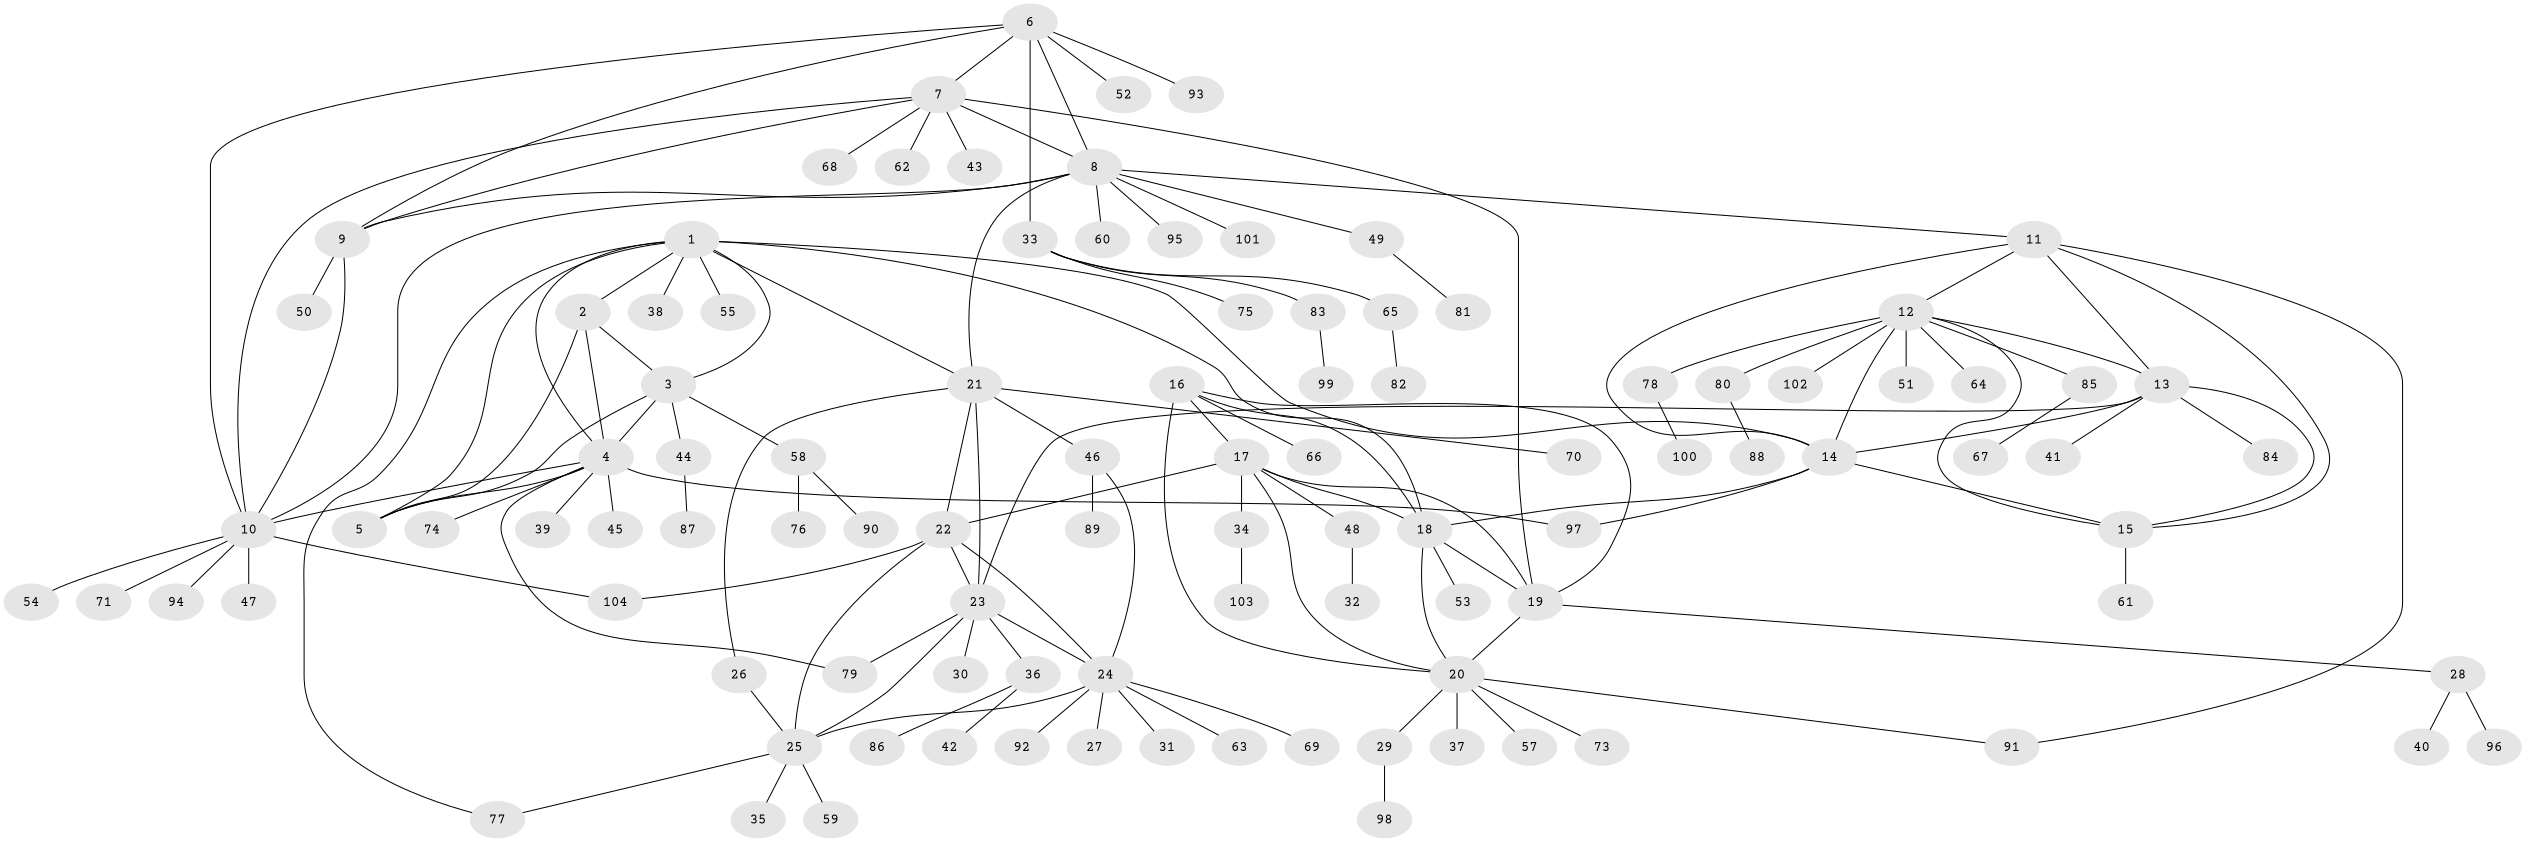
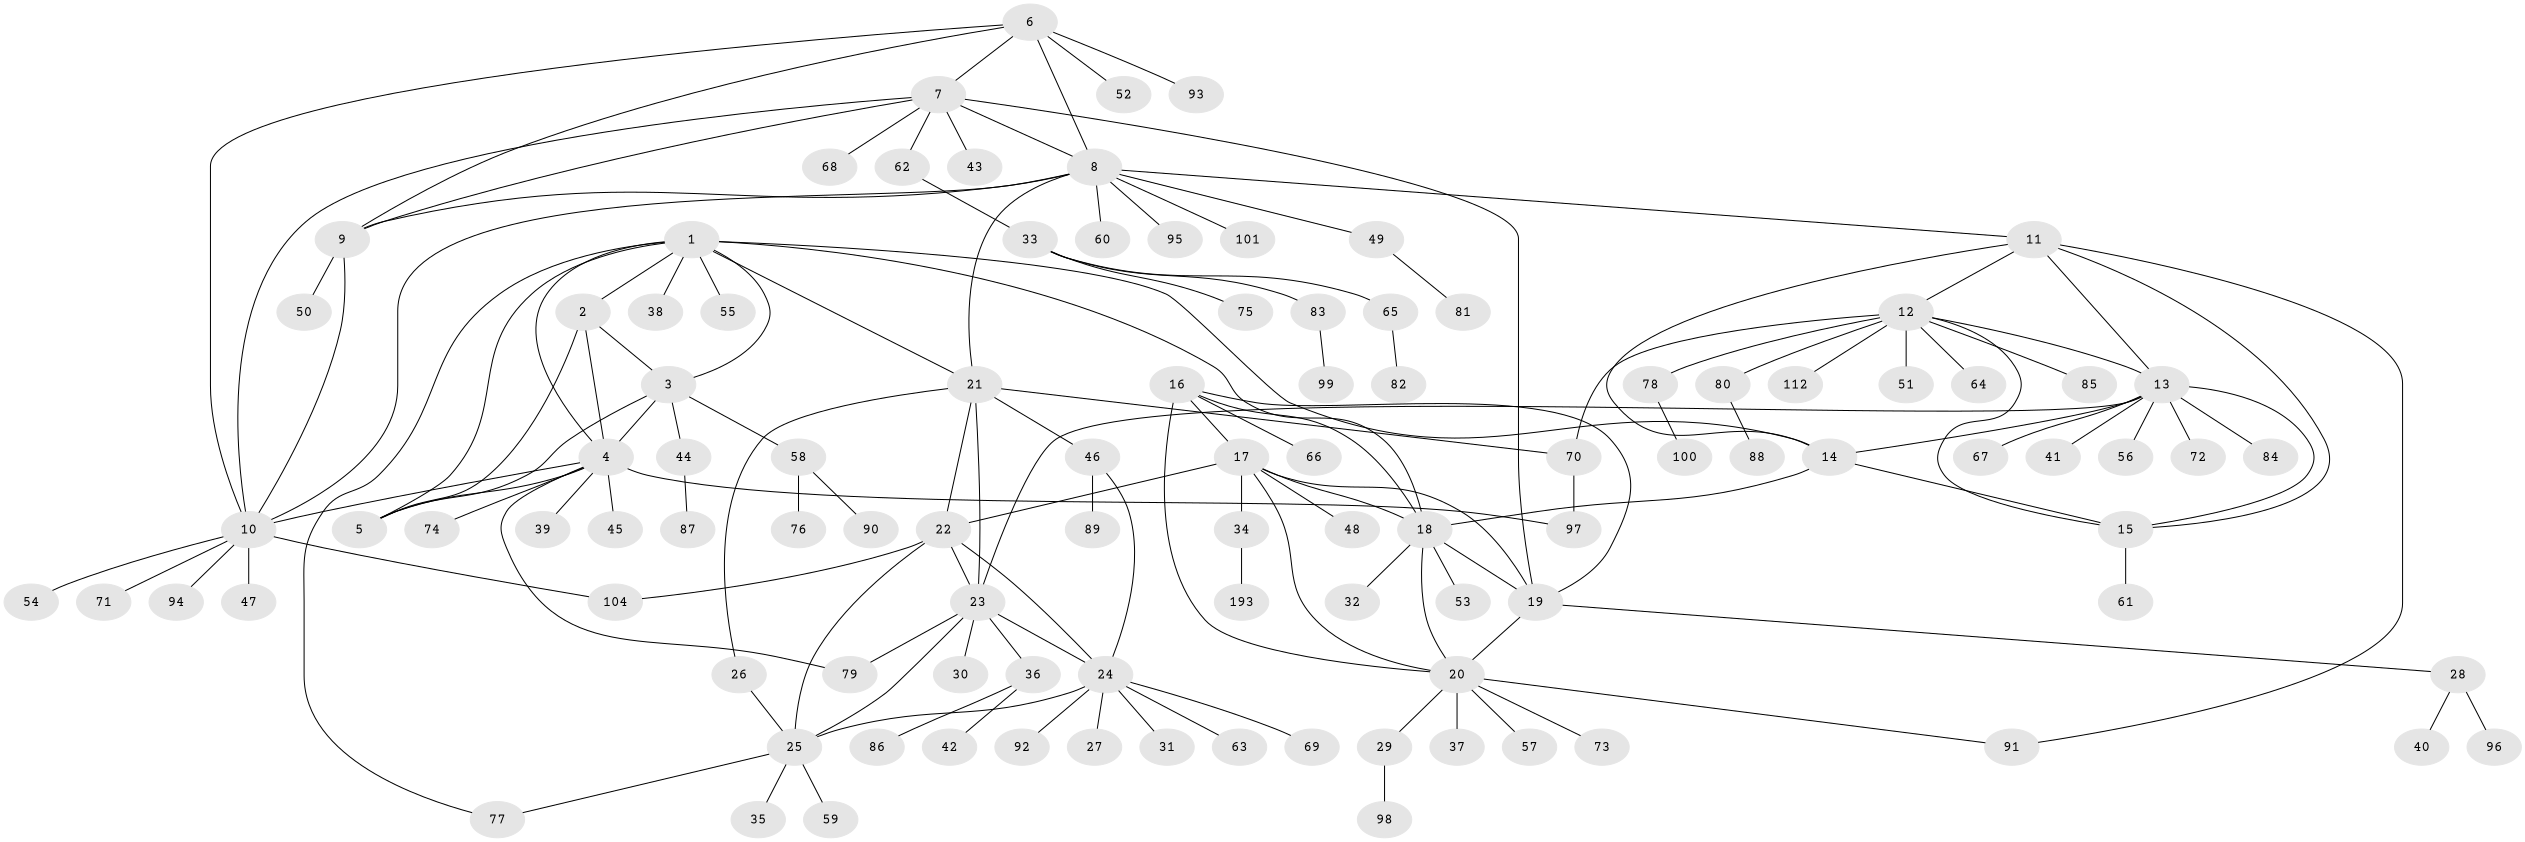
edge "6" -- "33": now "62" -- "33"
edge "12" -- "14": now "12" -- "70"
node "102": label "102" -> "112"
edge "85" -- "67": now "13" -- "67"
node "56": added
node "72": added
edge "14" -- "97": now "70" -- "97"
edge "48" -- "32": now "18" -- "32"
node "103": label "103" -> "193"
